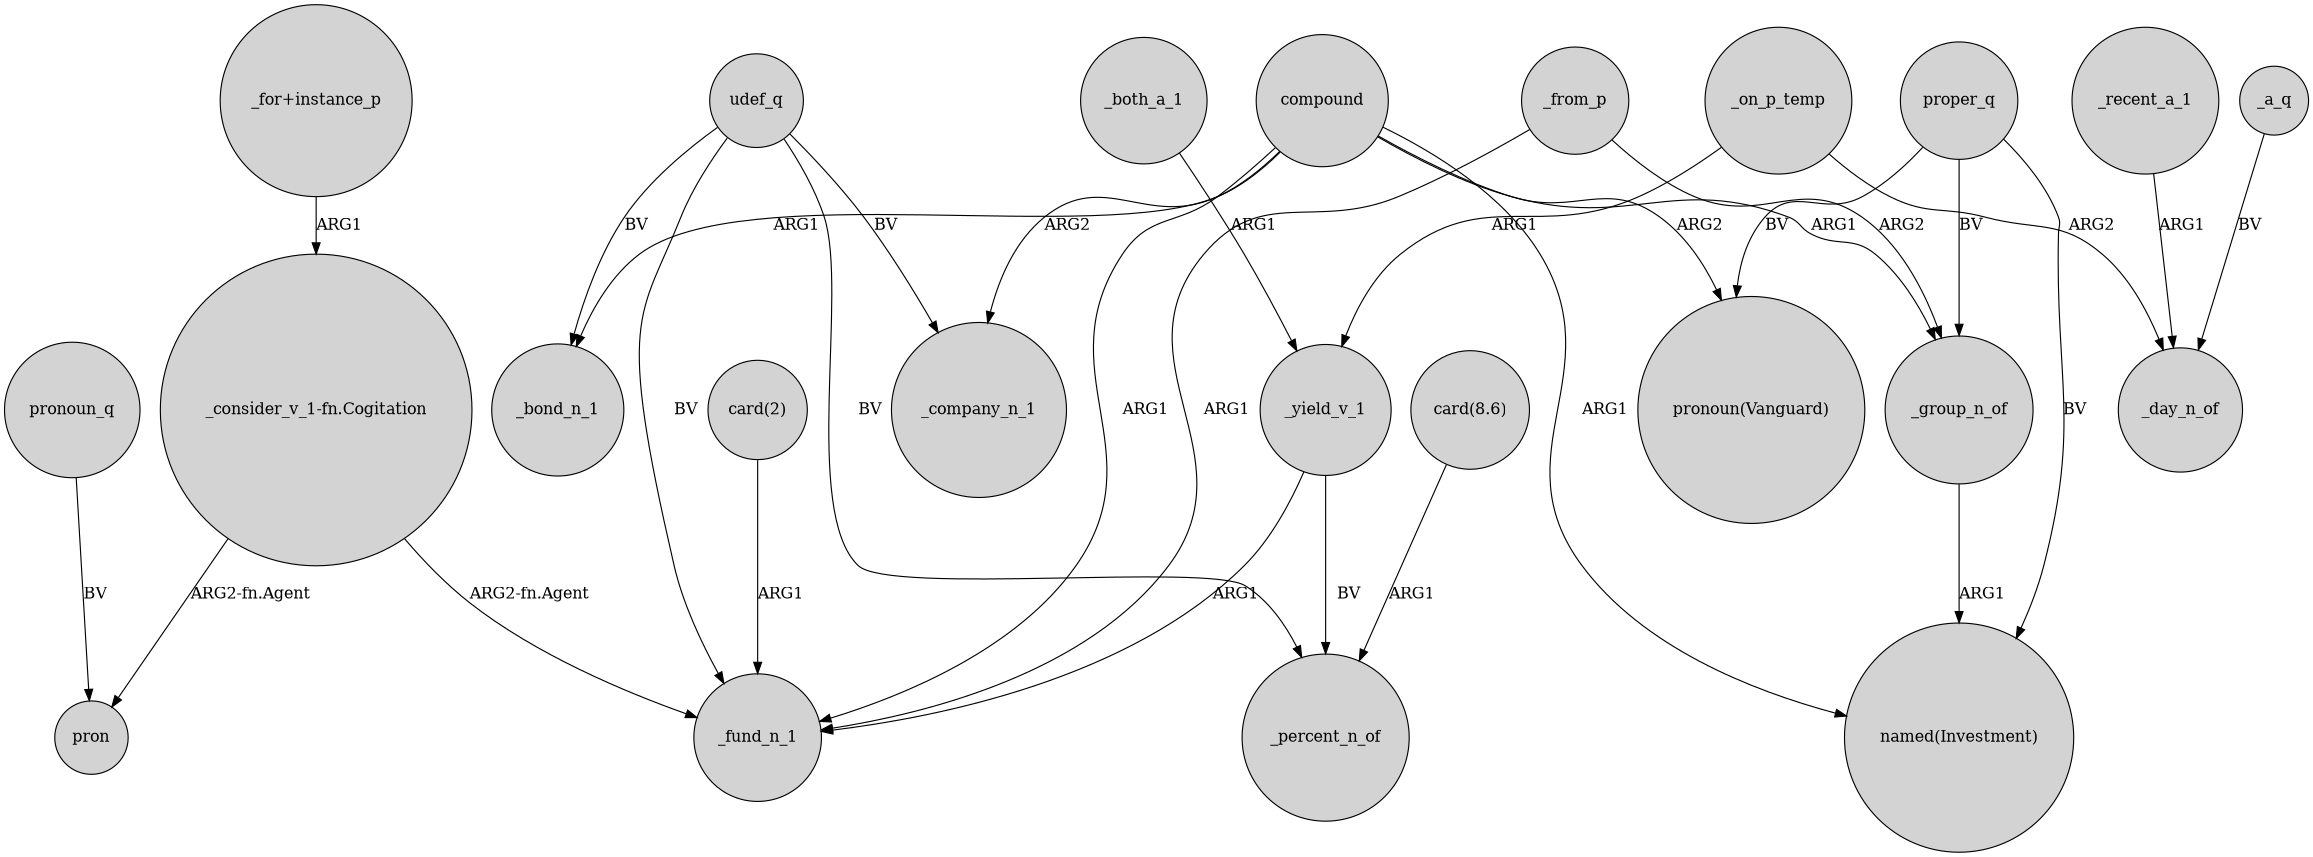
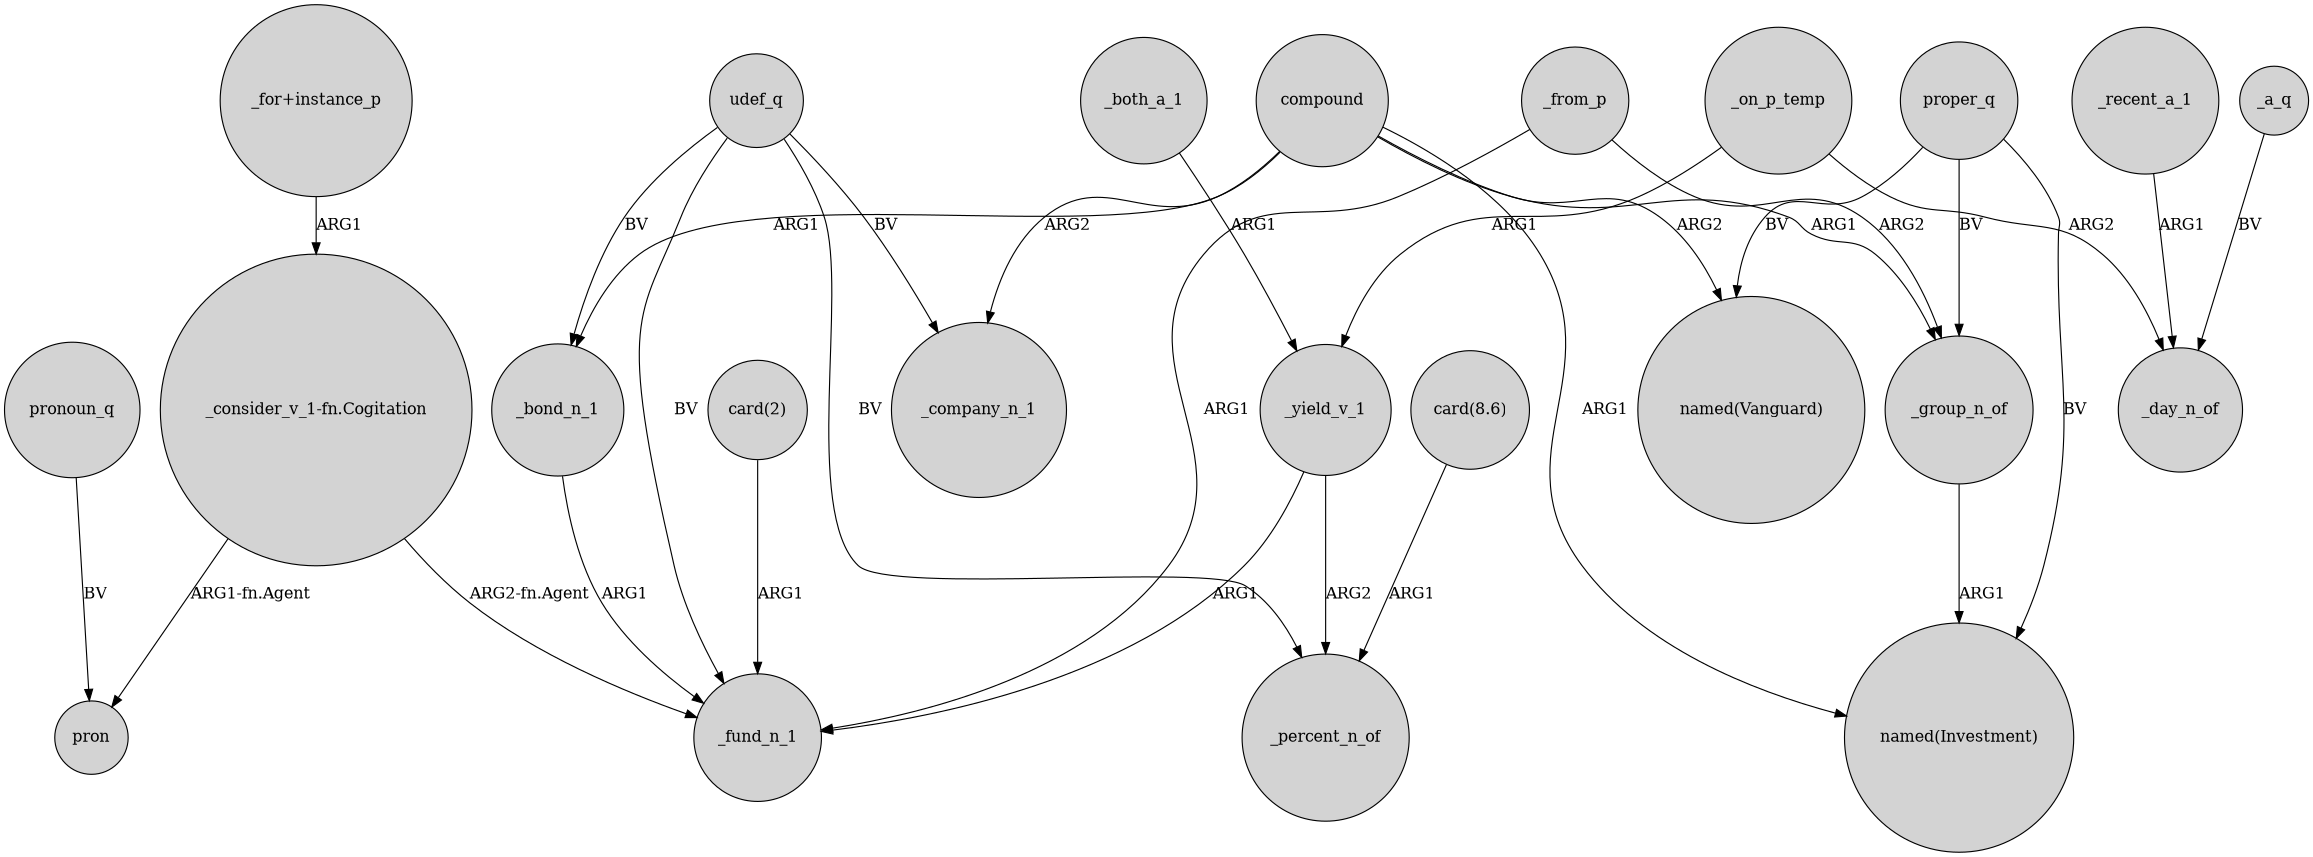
node "pronoun(Vanguard)": label "pronoun(Vanguard)" -> "named(Vanguard)"
edge "compound" -> "_fund_n_1": now "_bond_n_1" -> "_fund_n_1"
edge "_consider_v_1-fn.Cogitation" -> "pron": label "ARG2-fn.Agent" -> "ARG1-fn.Agent"
edge "_yield_v_1" -> "_percent_n_of": label "BV" -> "ARG2"
